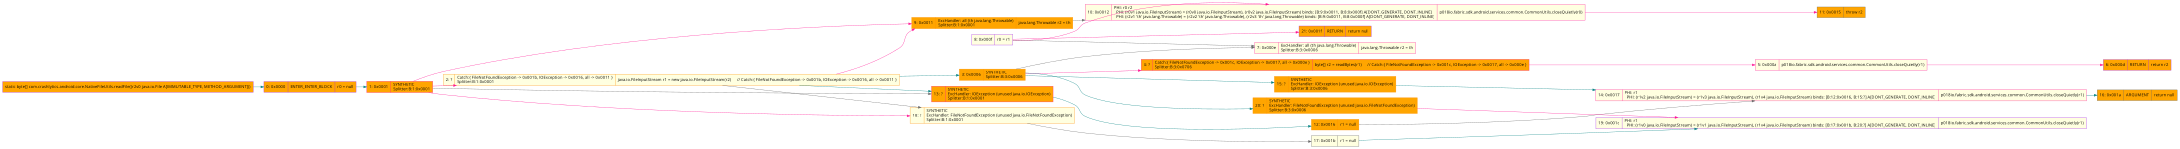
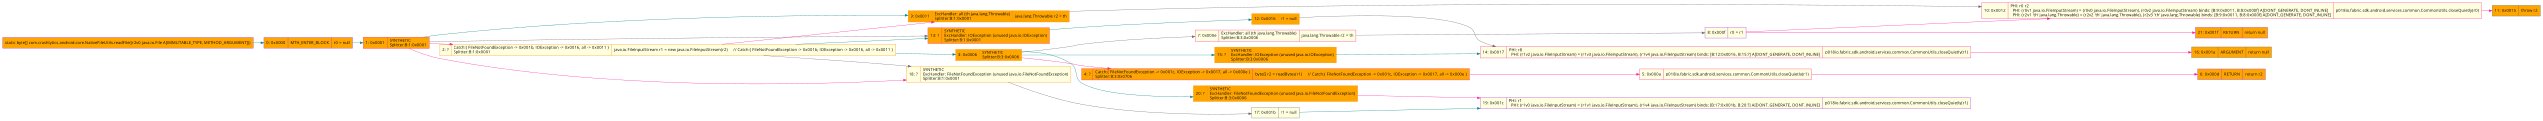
edge "1: 0x0001" -> "9: 0x0011": color deeppink -> teal
edge "8: 0x000f" -> "7: 0x000e": reversed
node "0: 0x0000": text "ENTER_ENTER_BLOCK" -> "MTH_ENTER_BLOCK"
node "14: 0x0017": text "PHI: r1" -> "PHI: r8"
edge "14: 0x0017" -> "16: 0x001a": color teal -> deeppink
